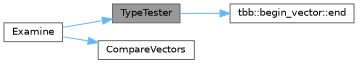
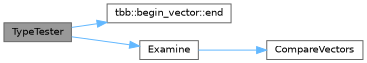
edge "Examine" -> "TypeTester": reversed
